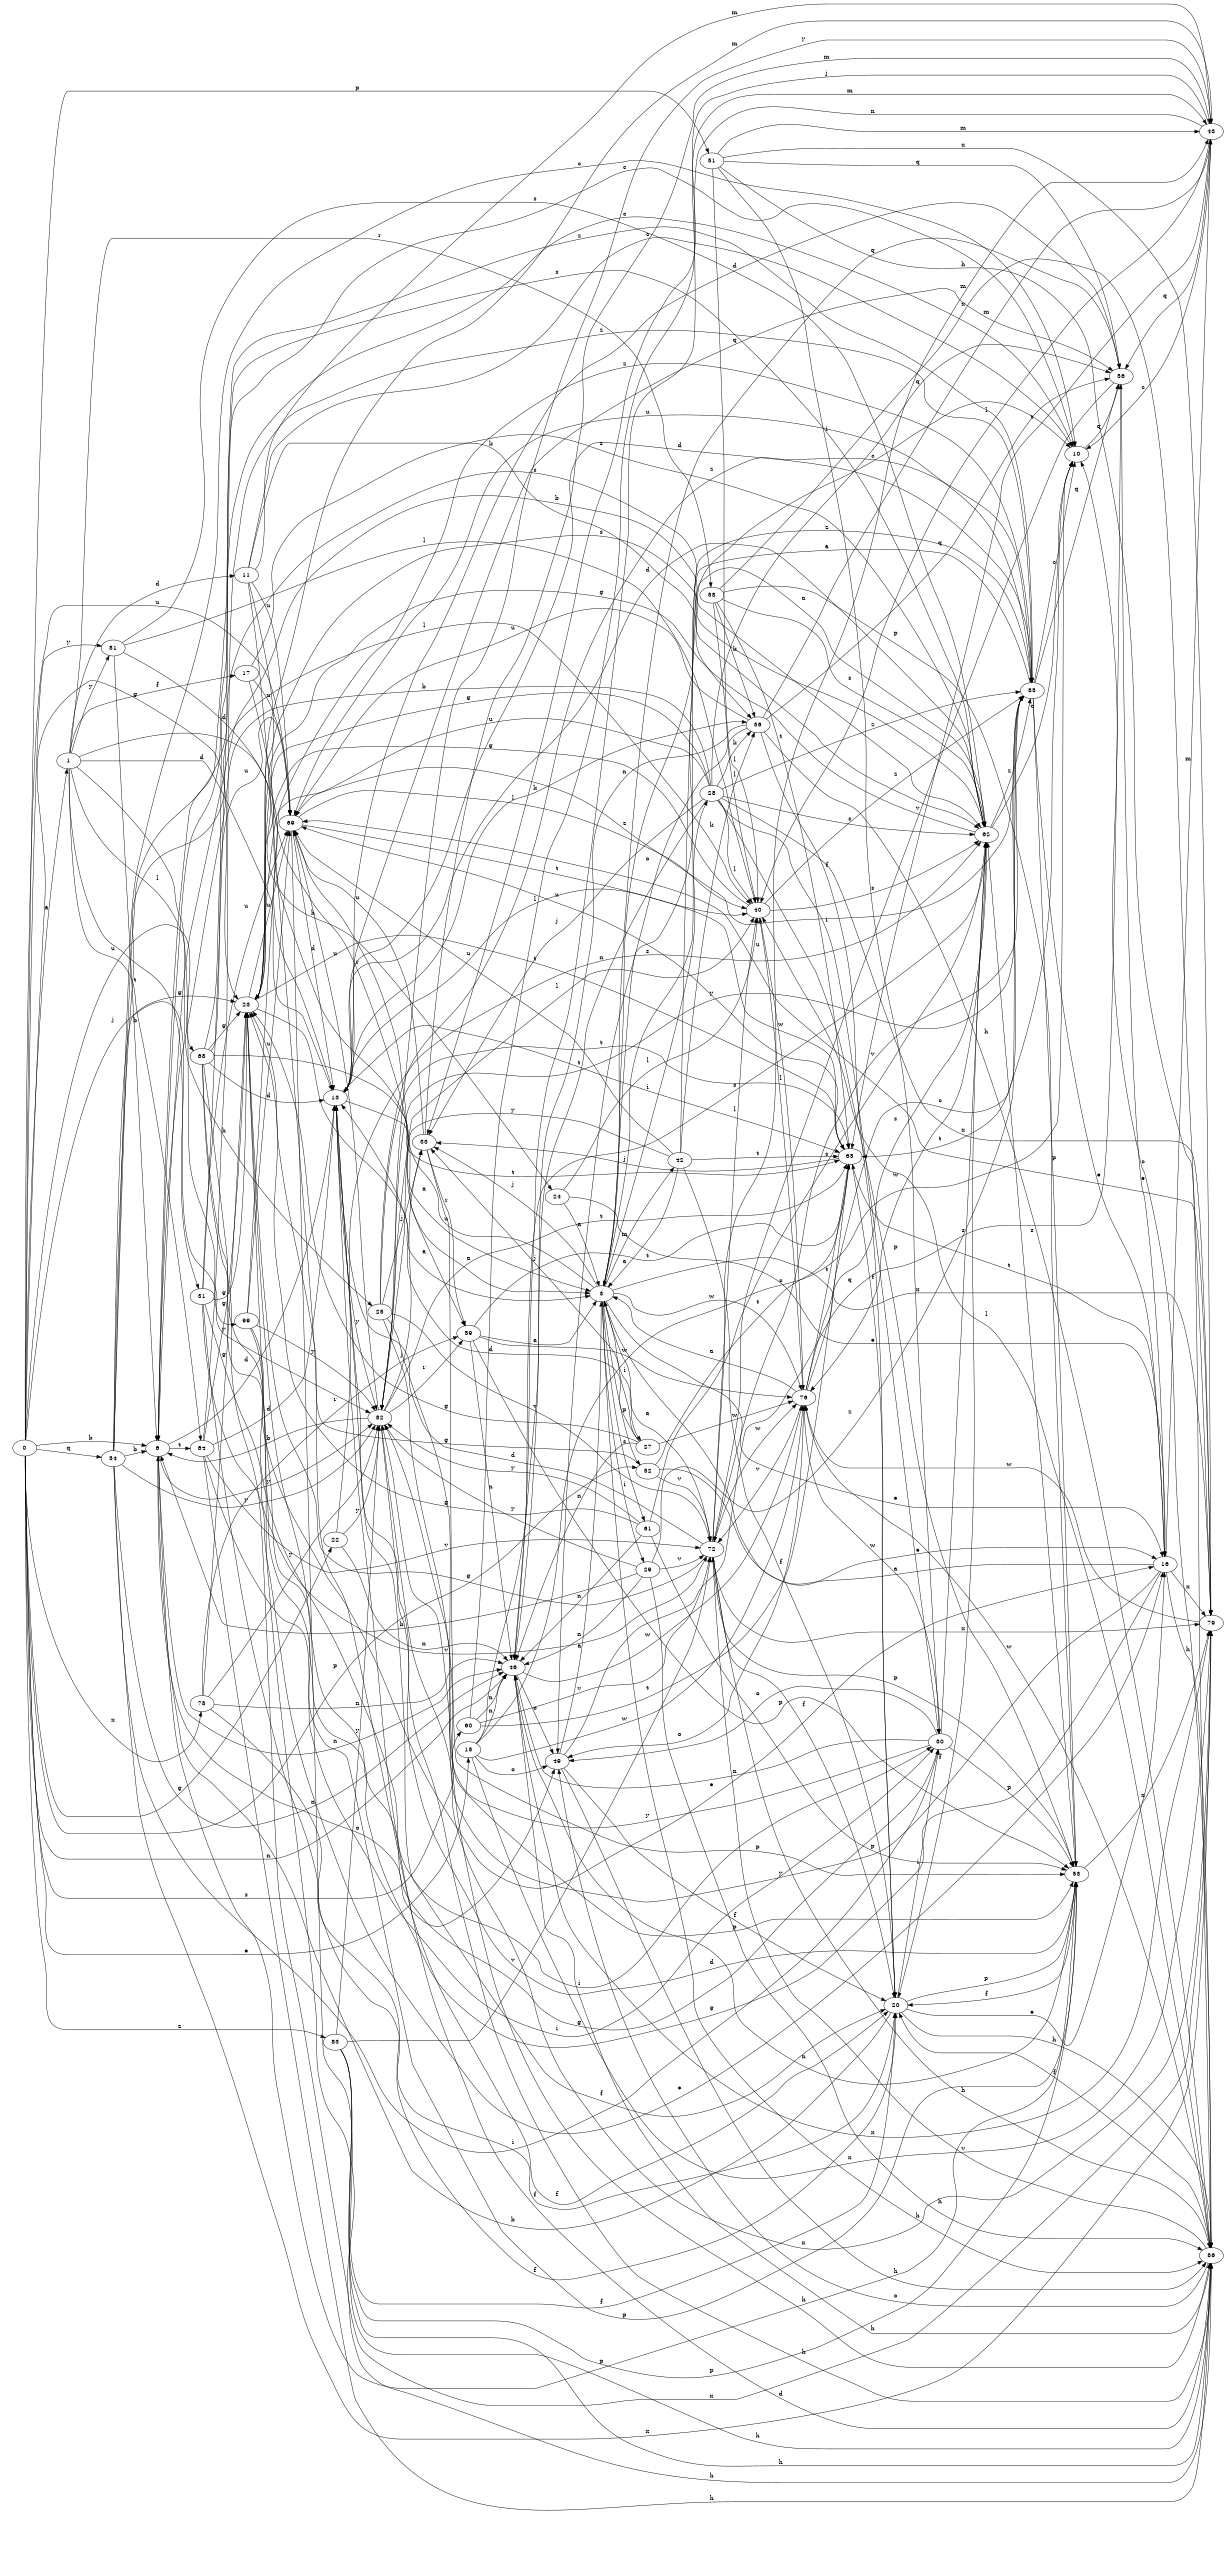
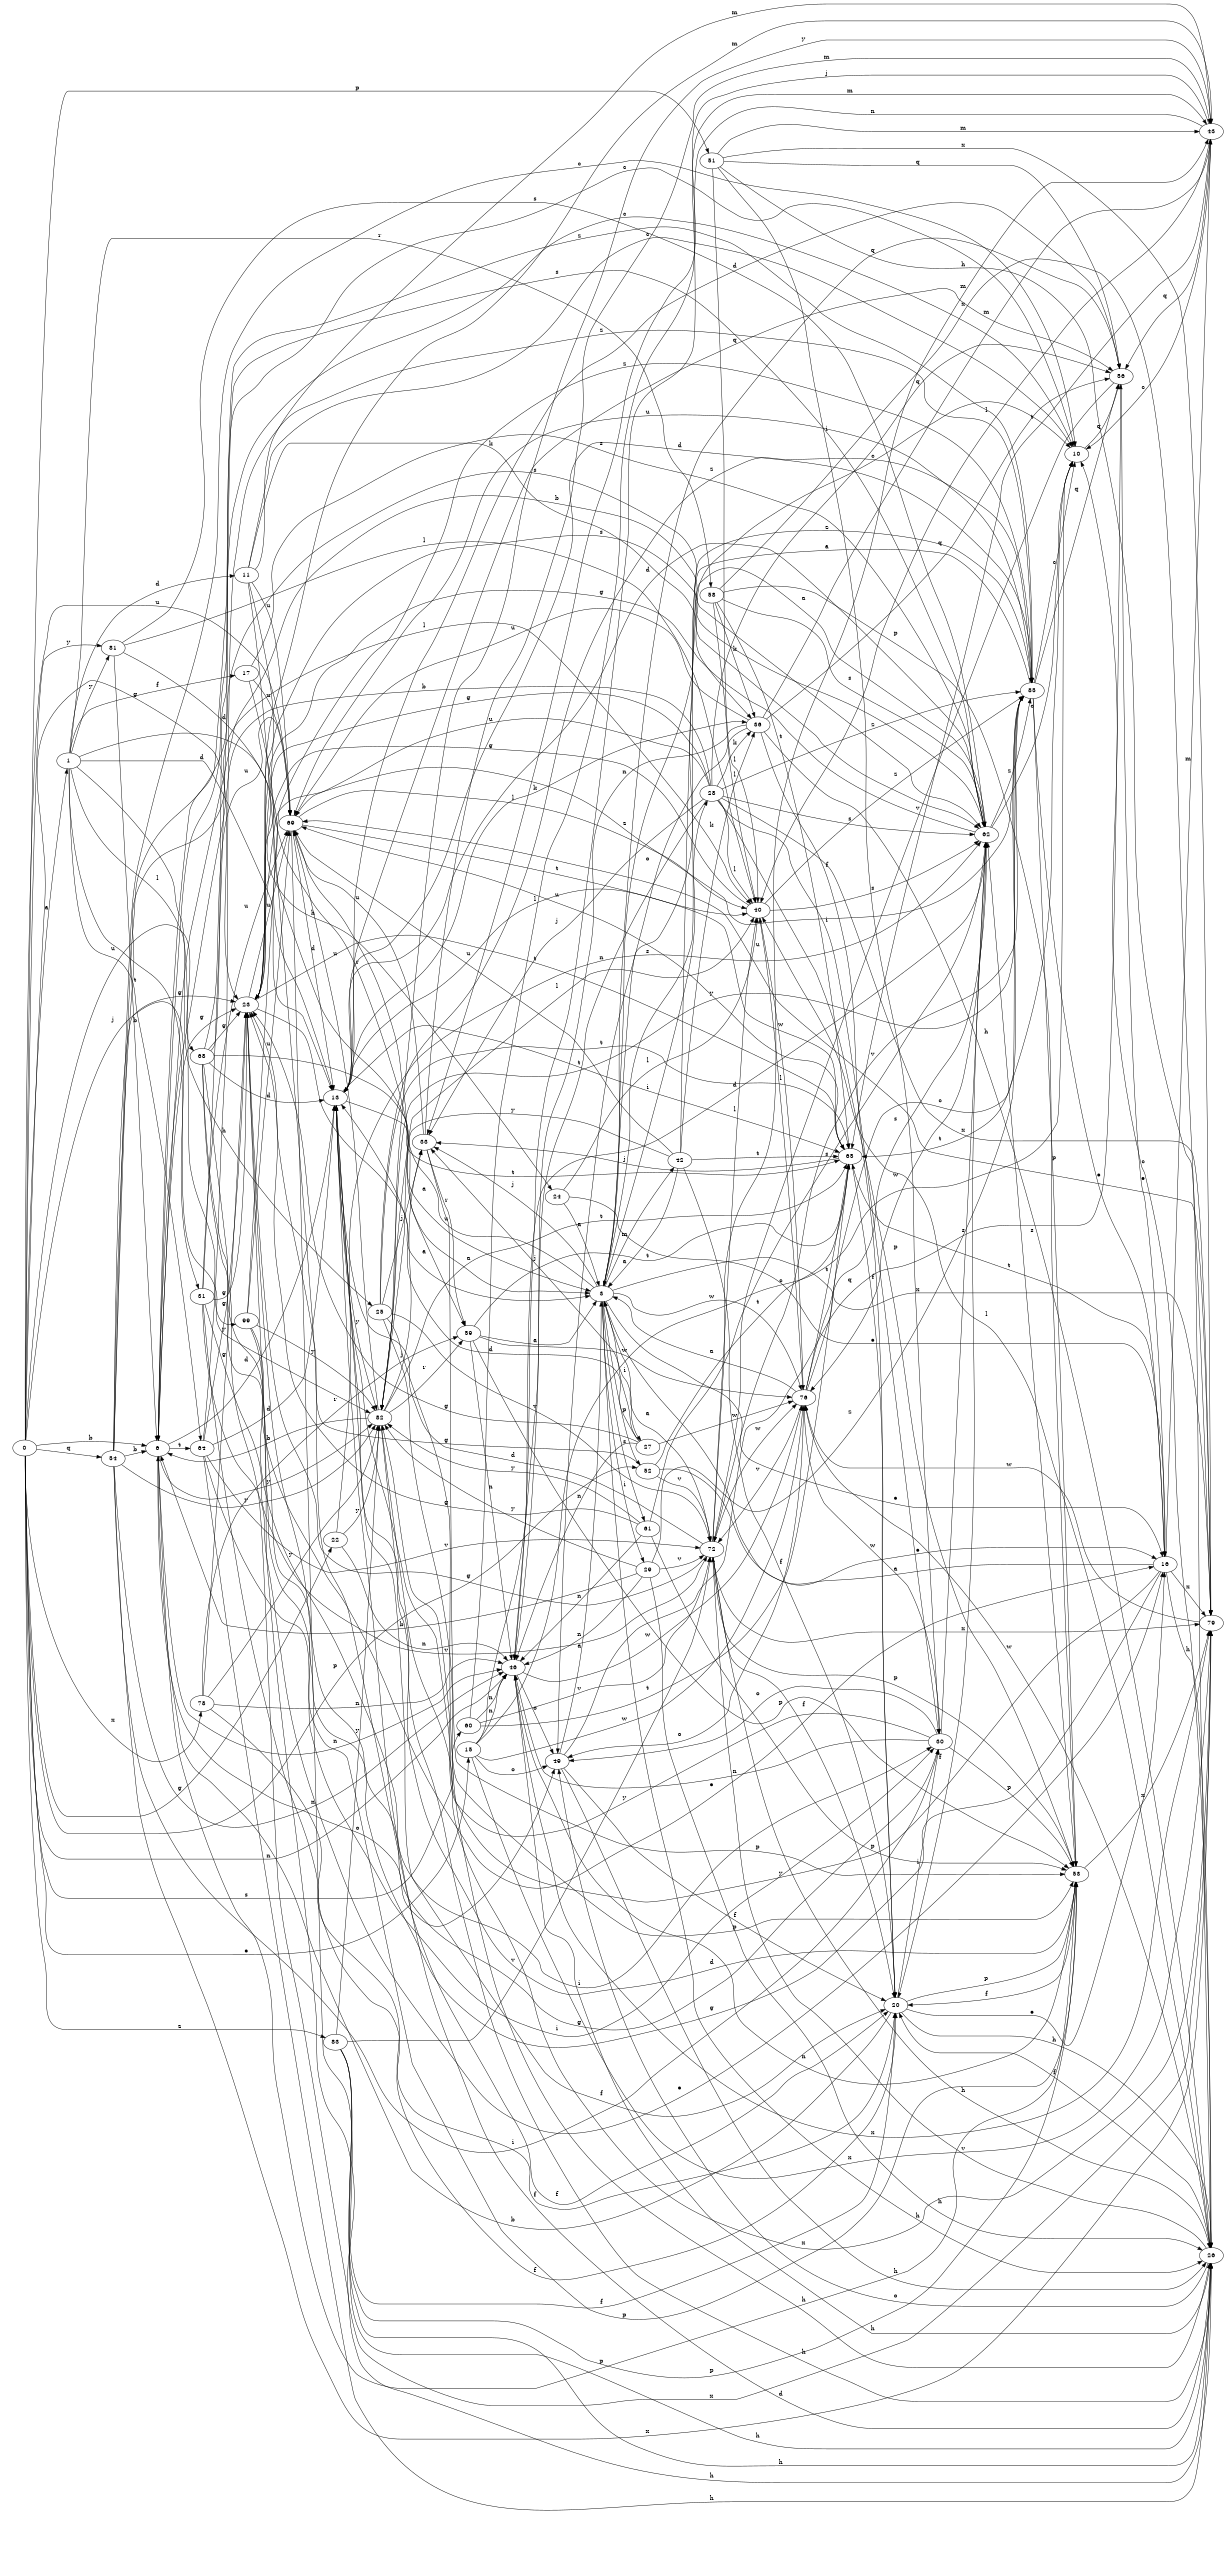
edge "15" -> "62": label "s" -> "d"
edge "6" -> "23": added, label "g"
edge "30" -> "82": now "30" -> "13"
node "86": label "86" -> "26"
